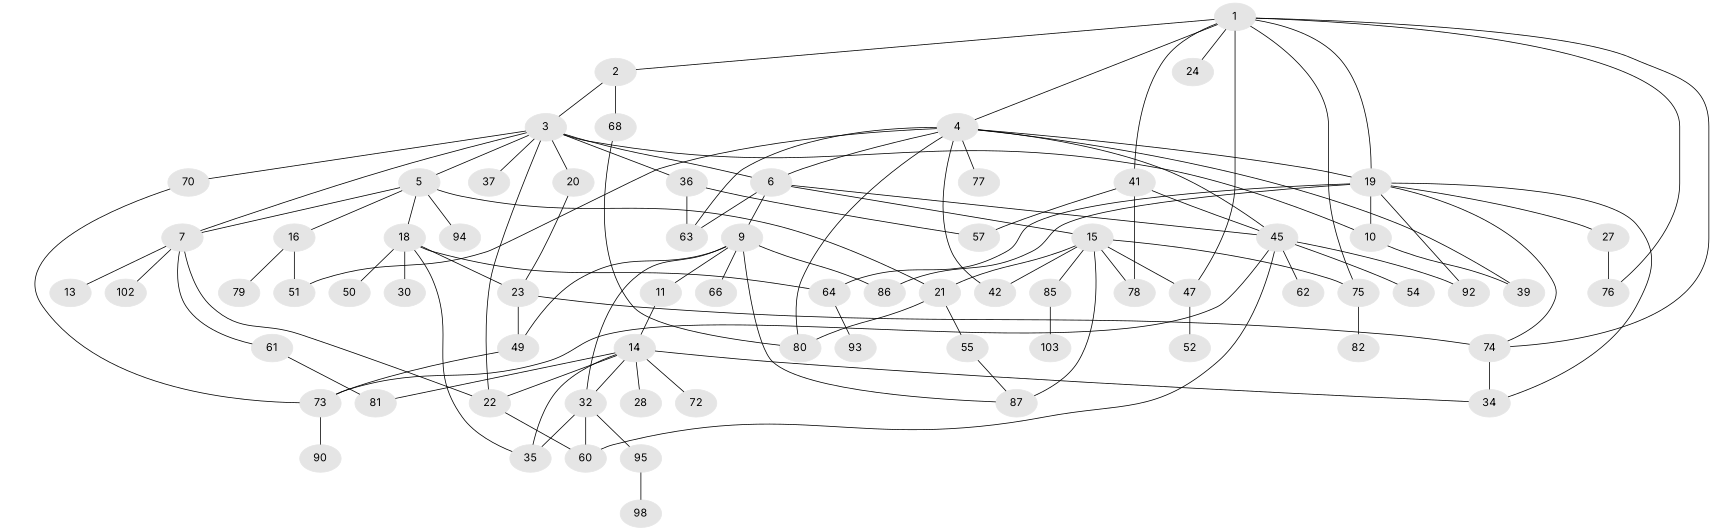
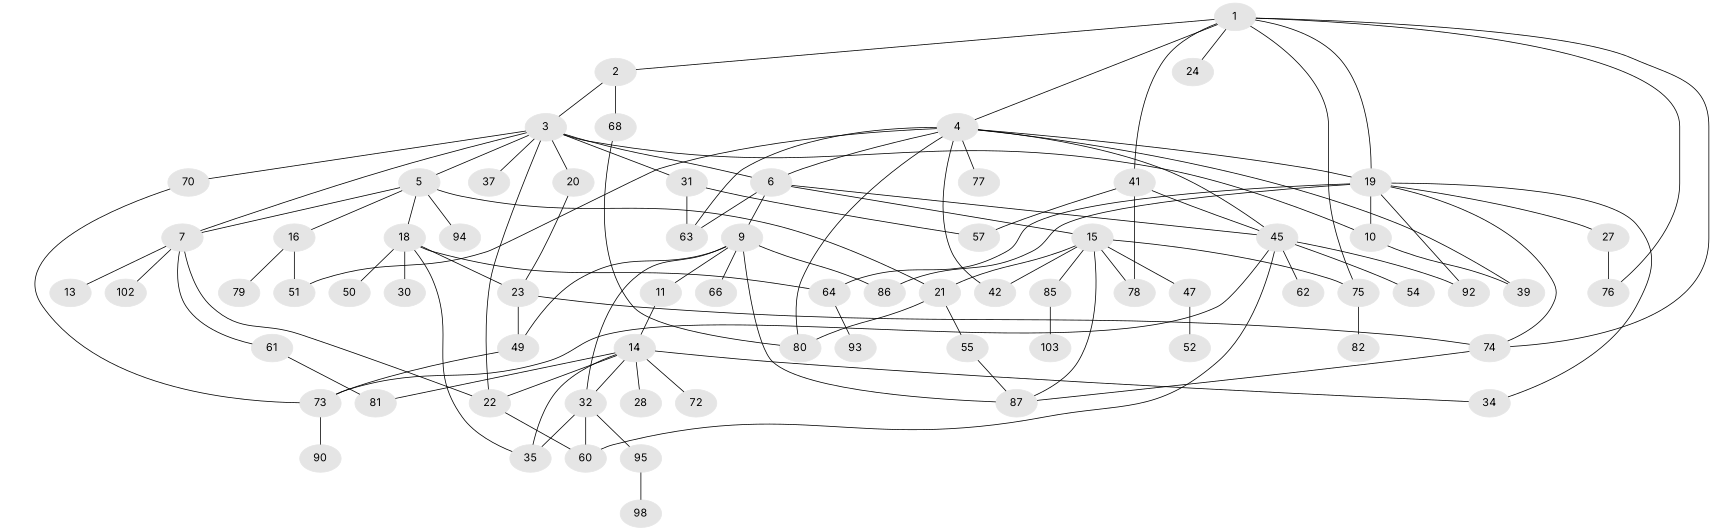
edge "1" -- "47": removed
node "36": label "36" -> "31"
edge "74" -- "34": now "74" -- "87"
